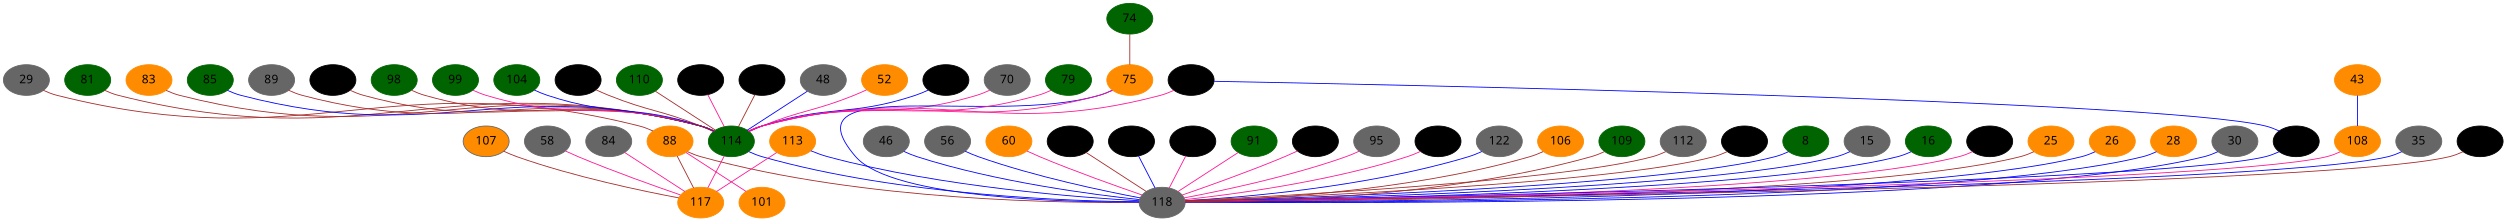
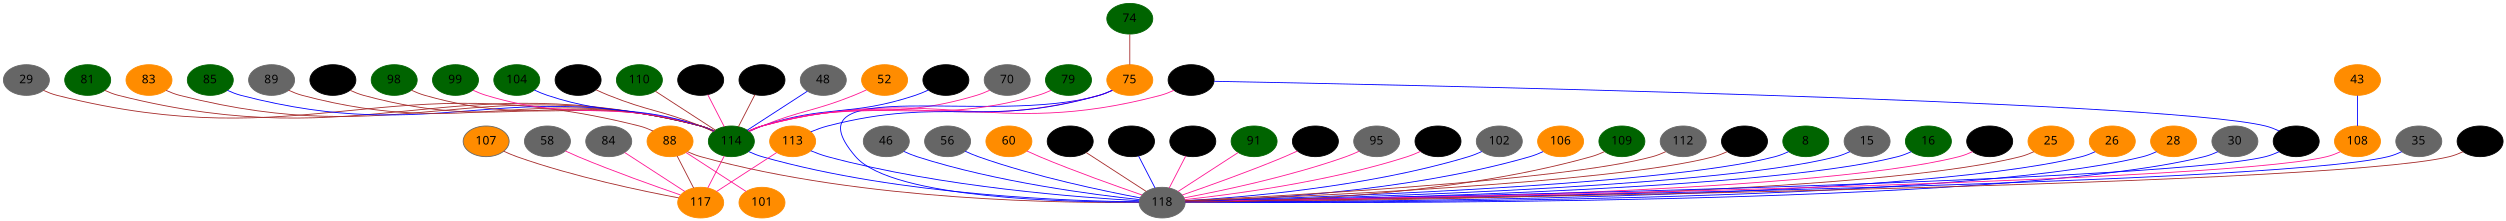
edge "75" -- "113": added
node "122": label "122" -> "102"
edge "106" -- "118": color brown -> blue
